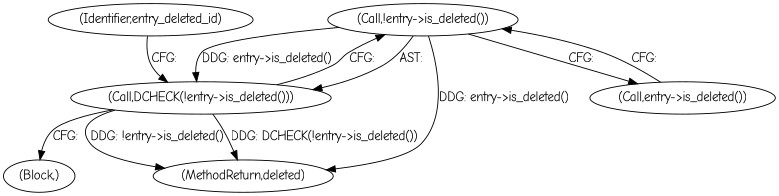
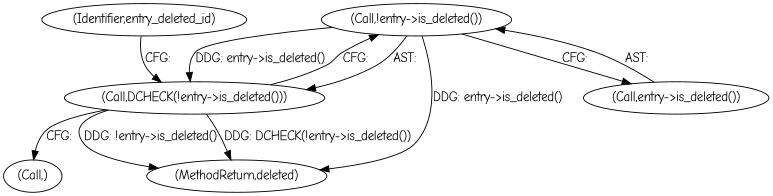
edge "(Call,entry->is_deleted())" -> "(Call,!entry->is_deleted())": label "CFG: " -> "AST: "
node "(Block,)": label "(Block,)" -> "(Call,)"
